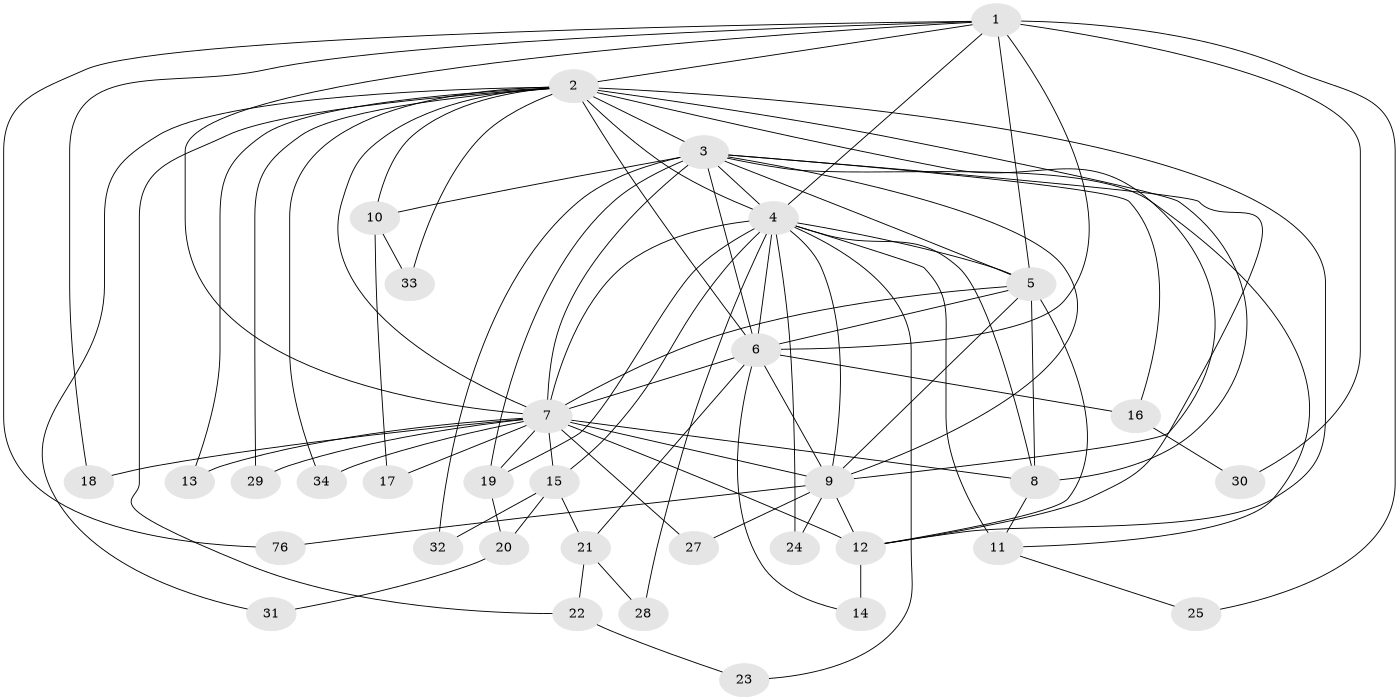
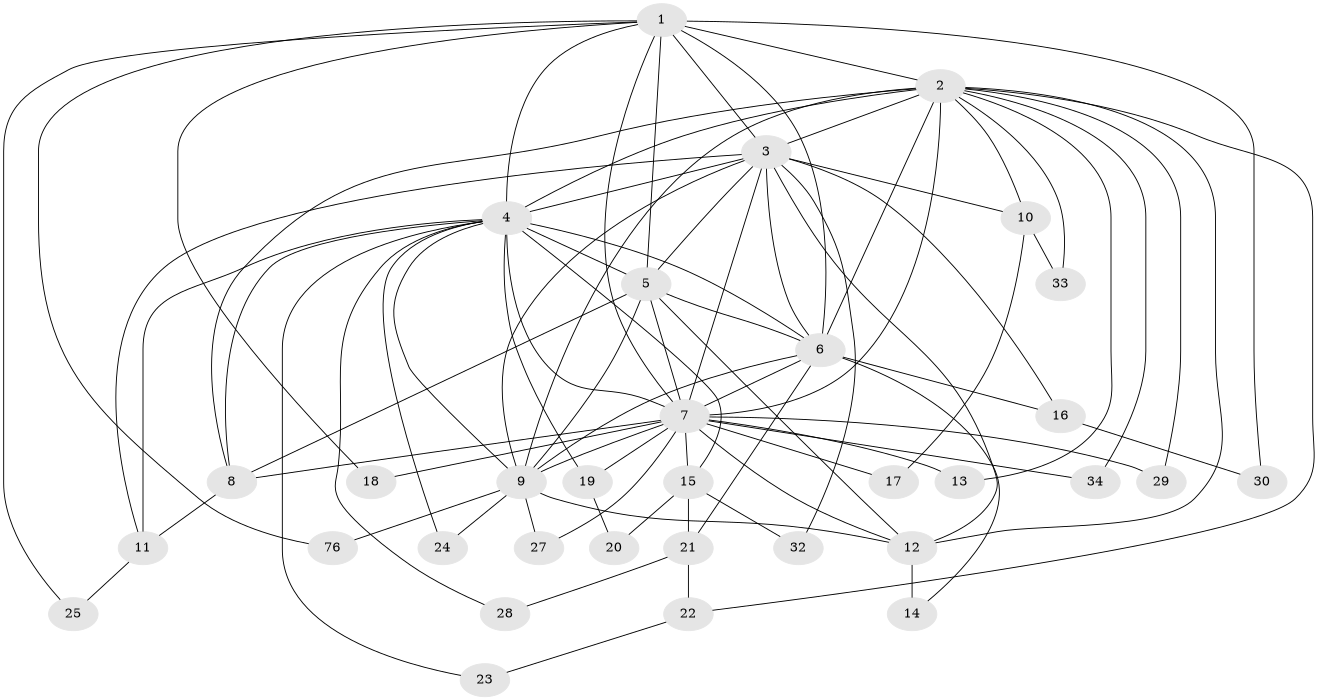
edge "3" -- "19": now "3" -- "1"
node "31": removed
